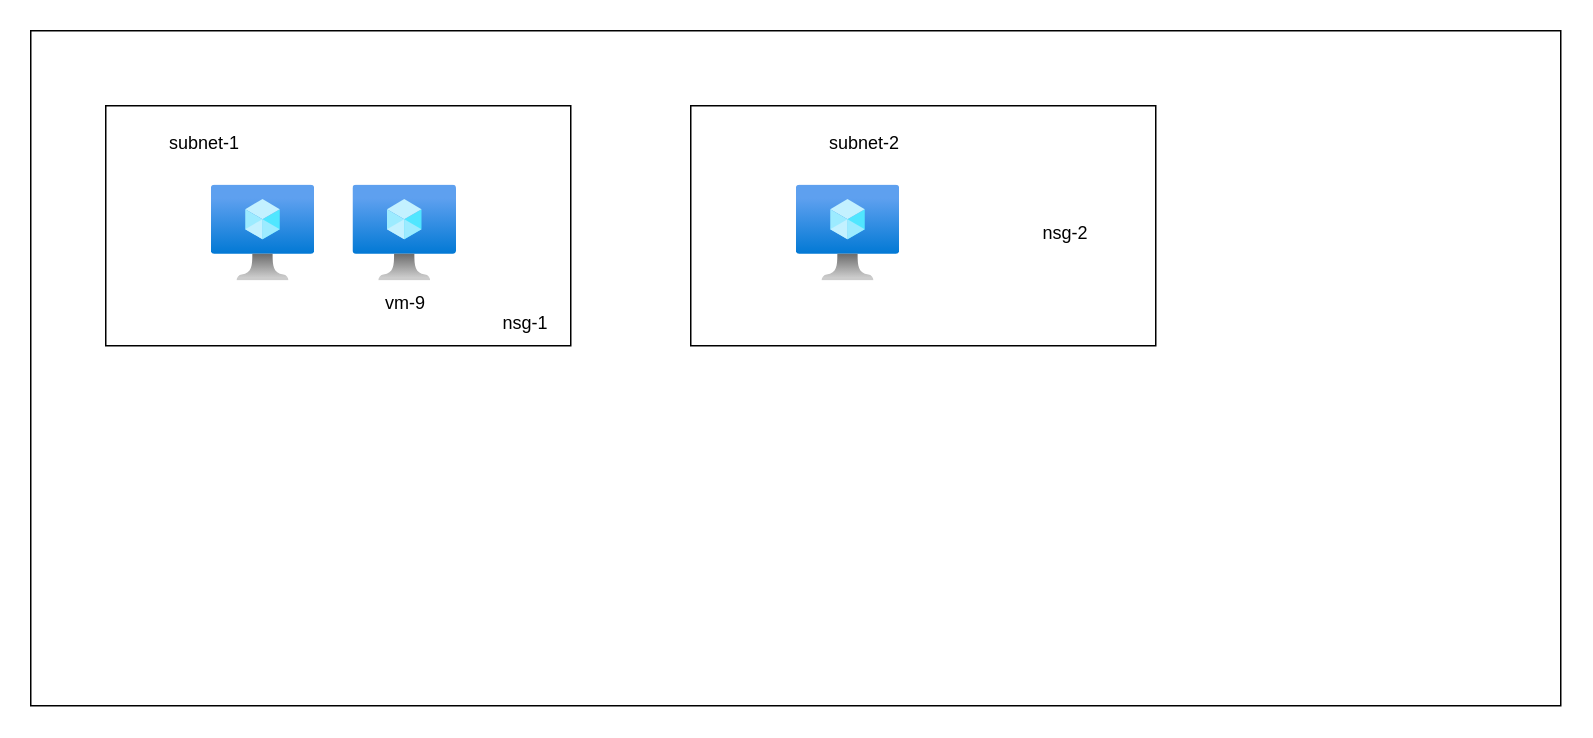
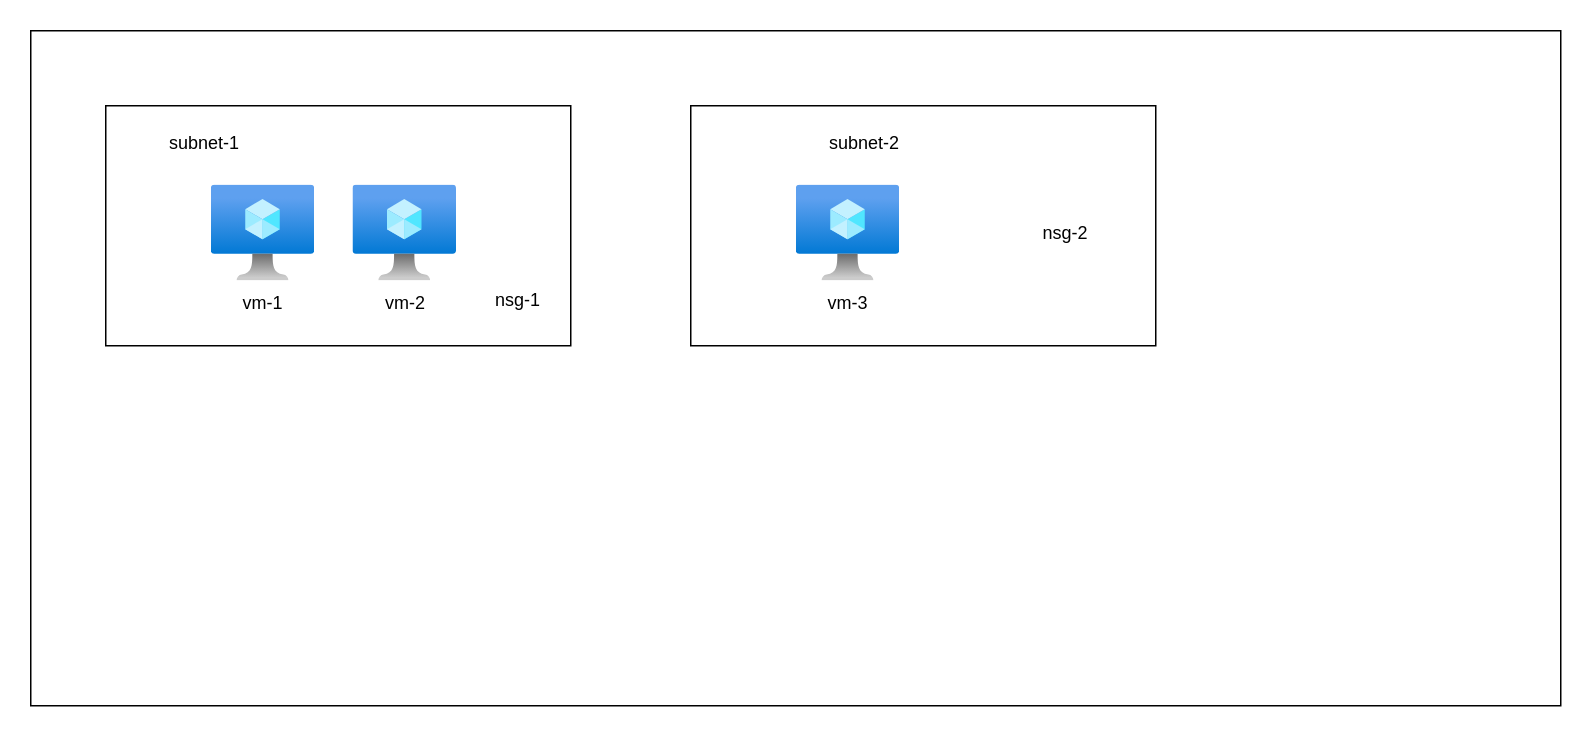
node "vm-1": added
node "vm-9": label "vm-9" -> "vm-2"
node "vm-3": added
node "nsg-1": moved (526, 323) -> (518, 301)
